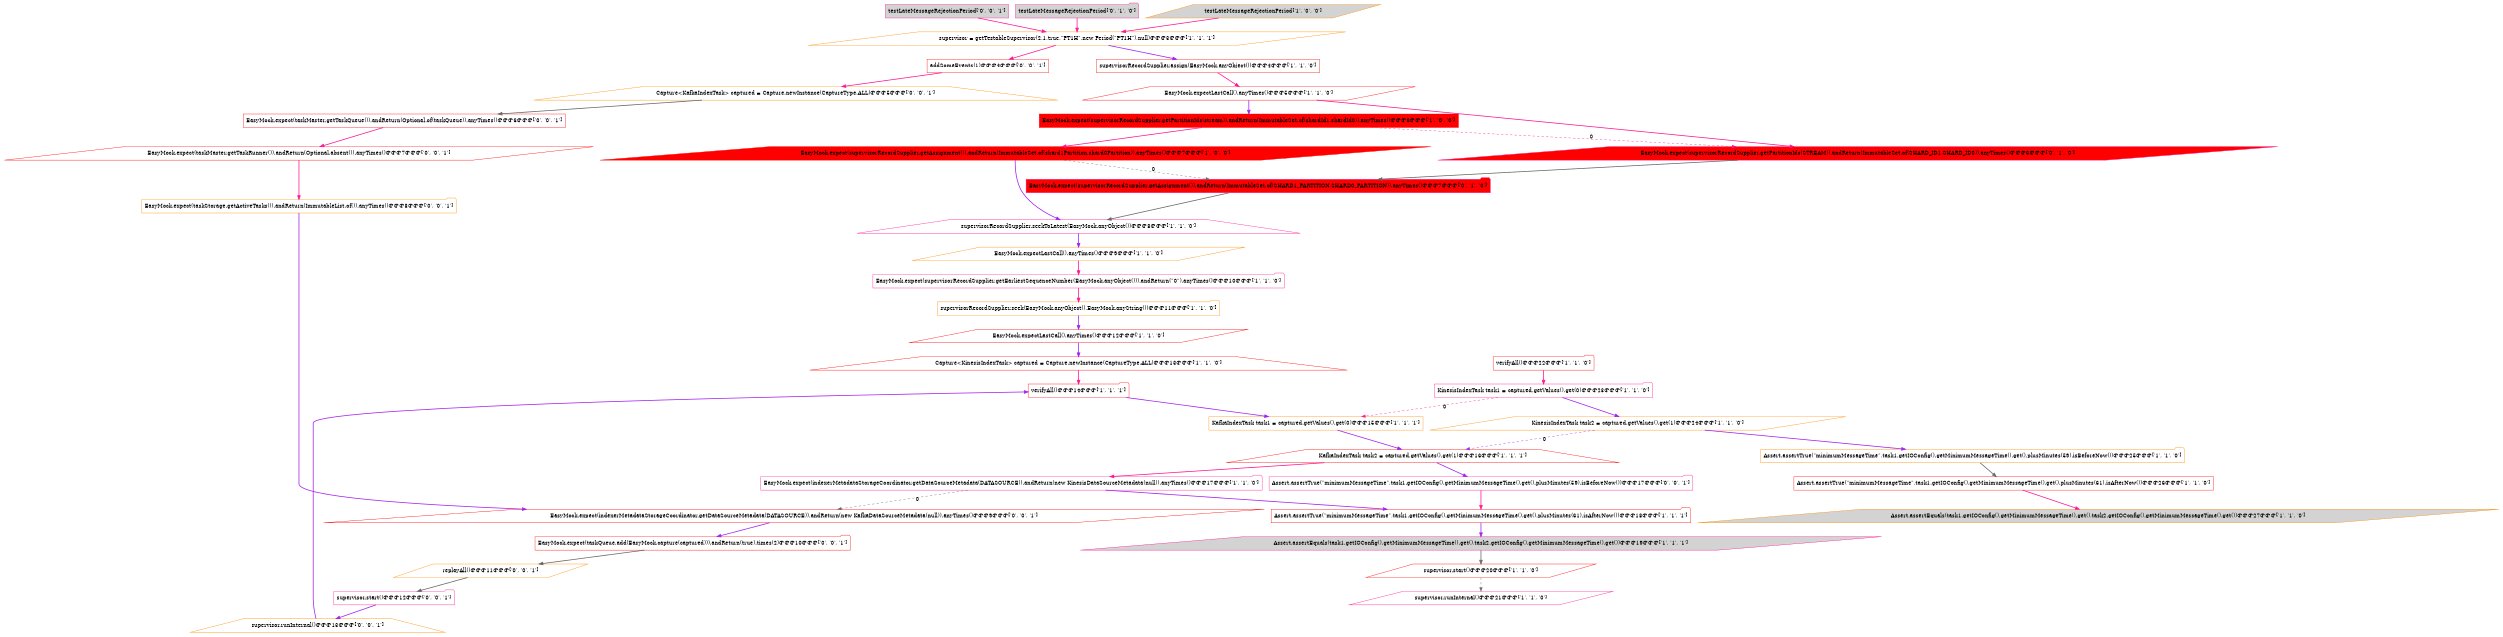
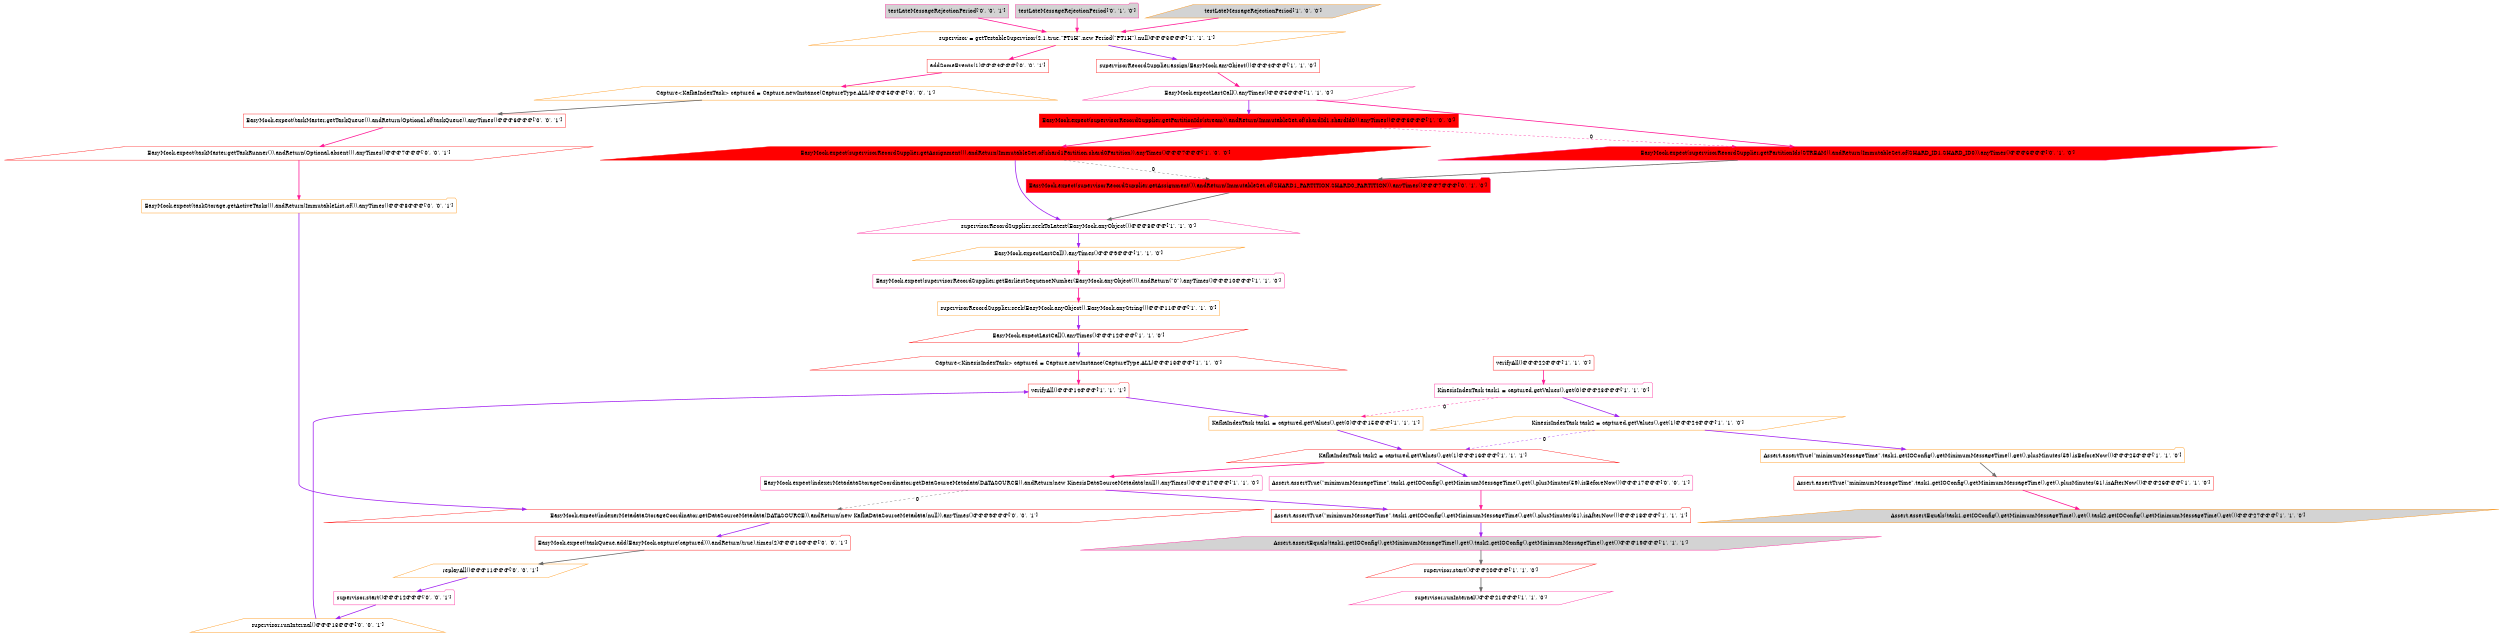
node "EasyMock.expectLastCall().anyTimes()@@@5@@@['1', '1', '0']": color red -> deeppink
edge "supervisor.start()@@@20@@@['1', '1', '0']" -> "supervisor.runInternal()@@@21@@@['1', '1', '0']": style dashed -> bold
edge "replayAll()@@@11@@@['0', '0', '1']" -> "supervisor.start()@@@12@@@['0', '0', '1']": color gray40 -> purple
